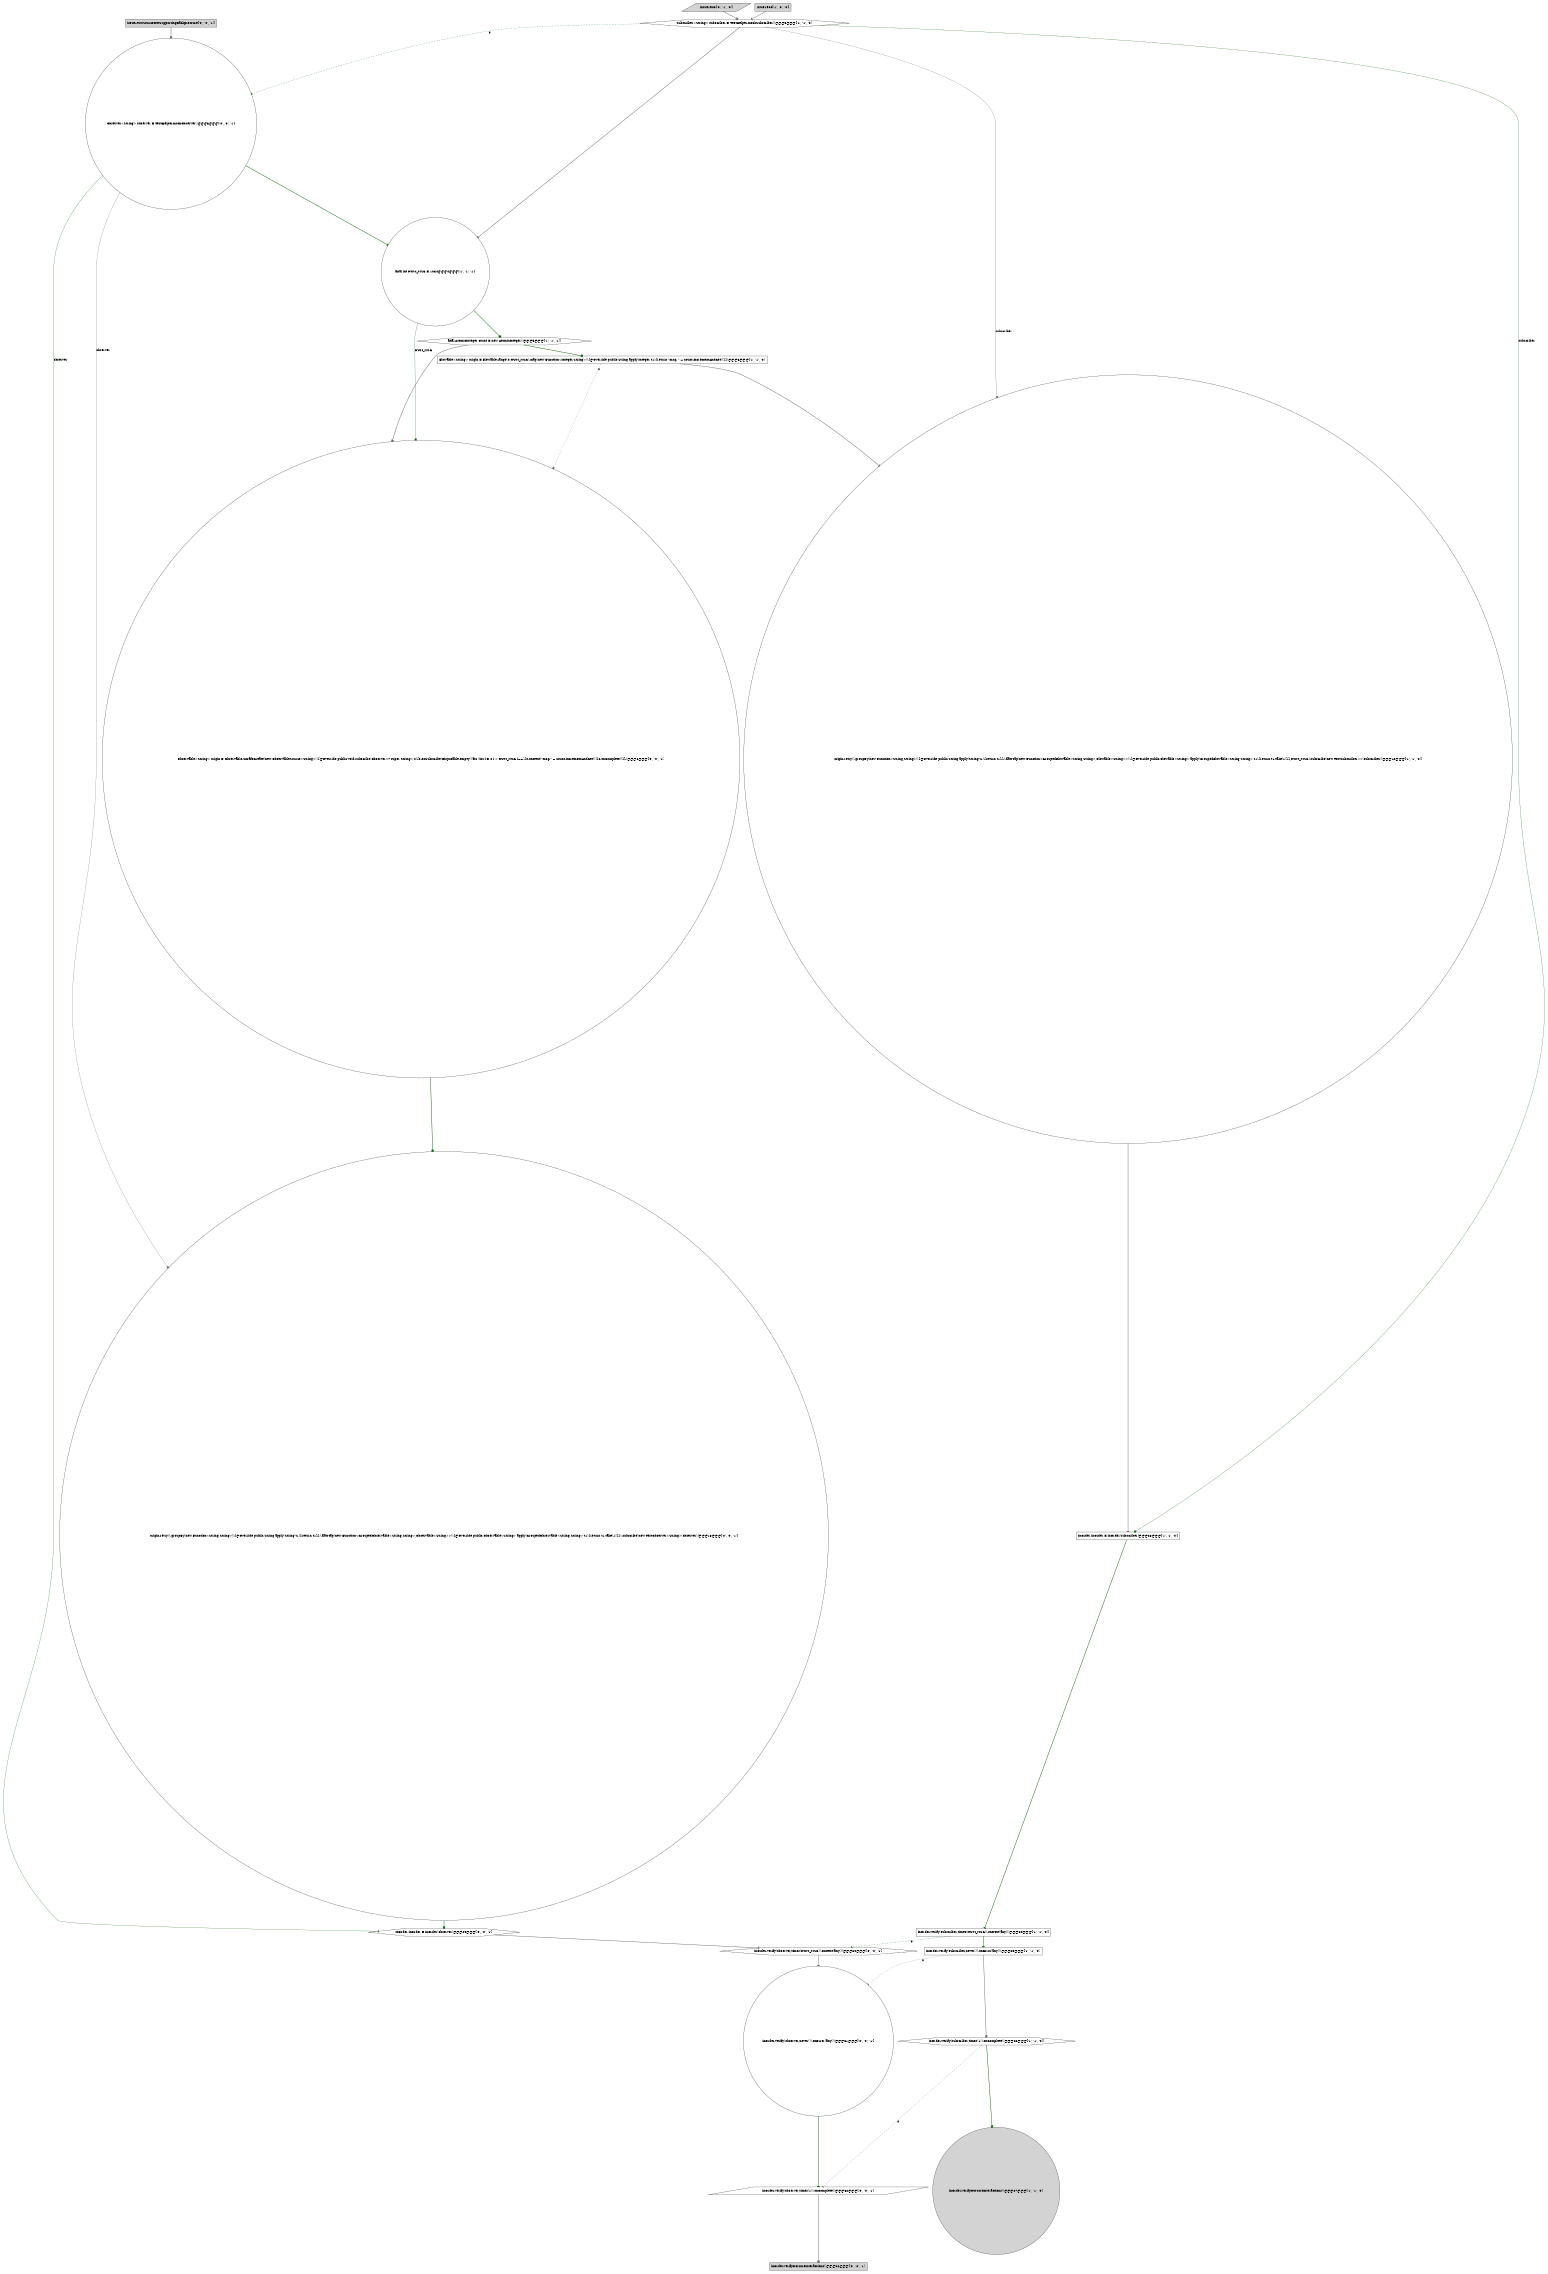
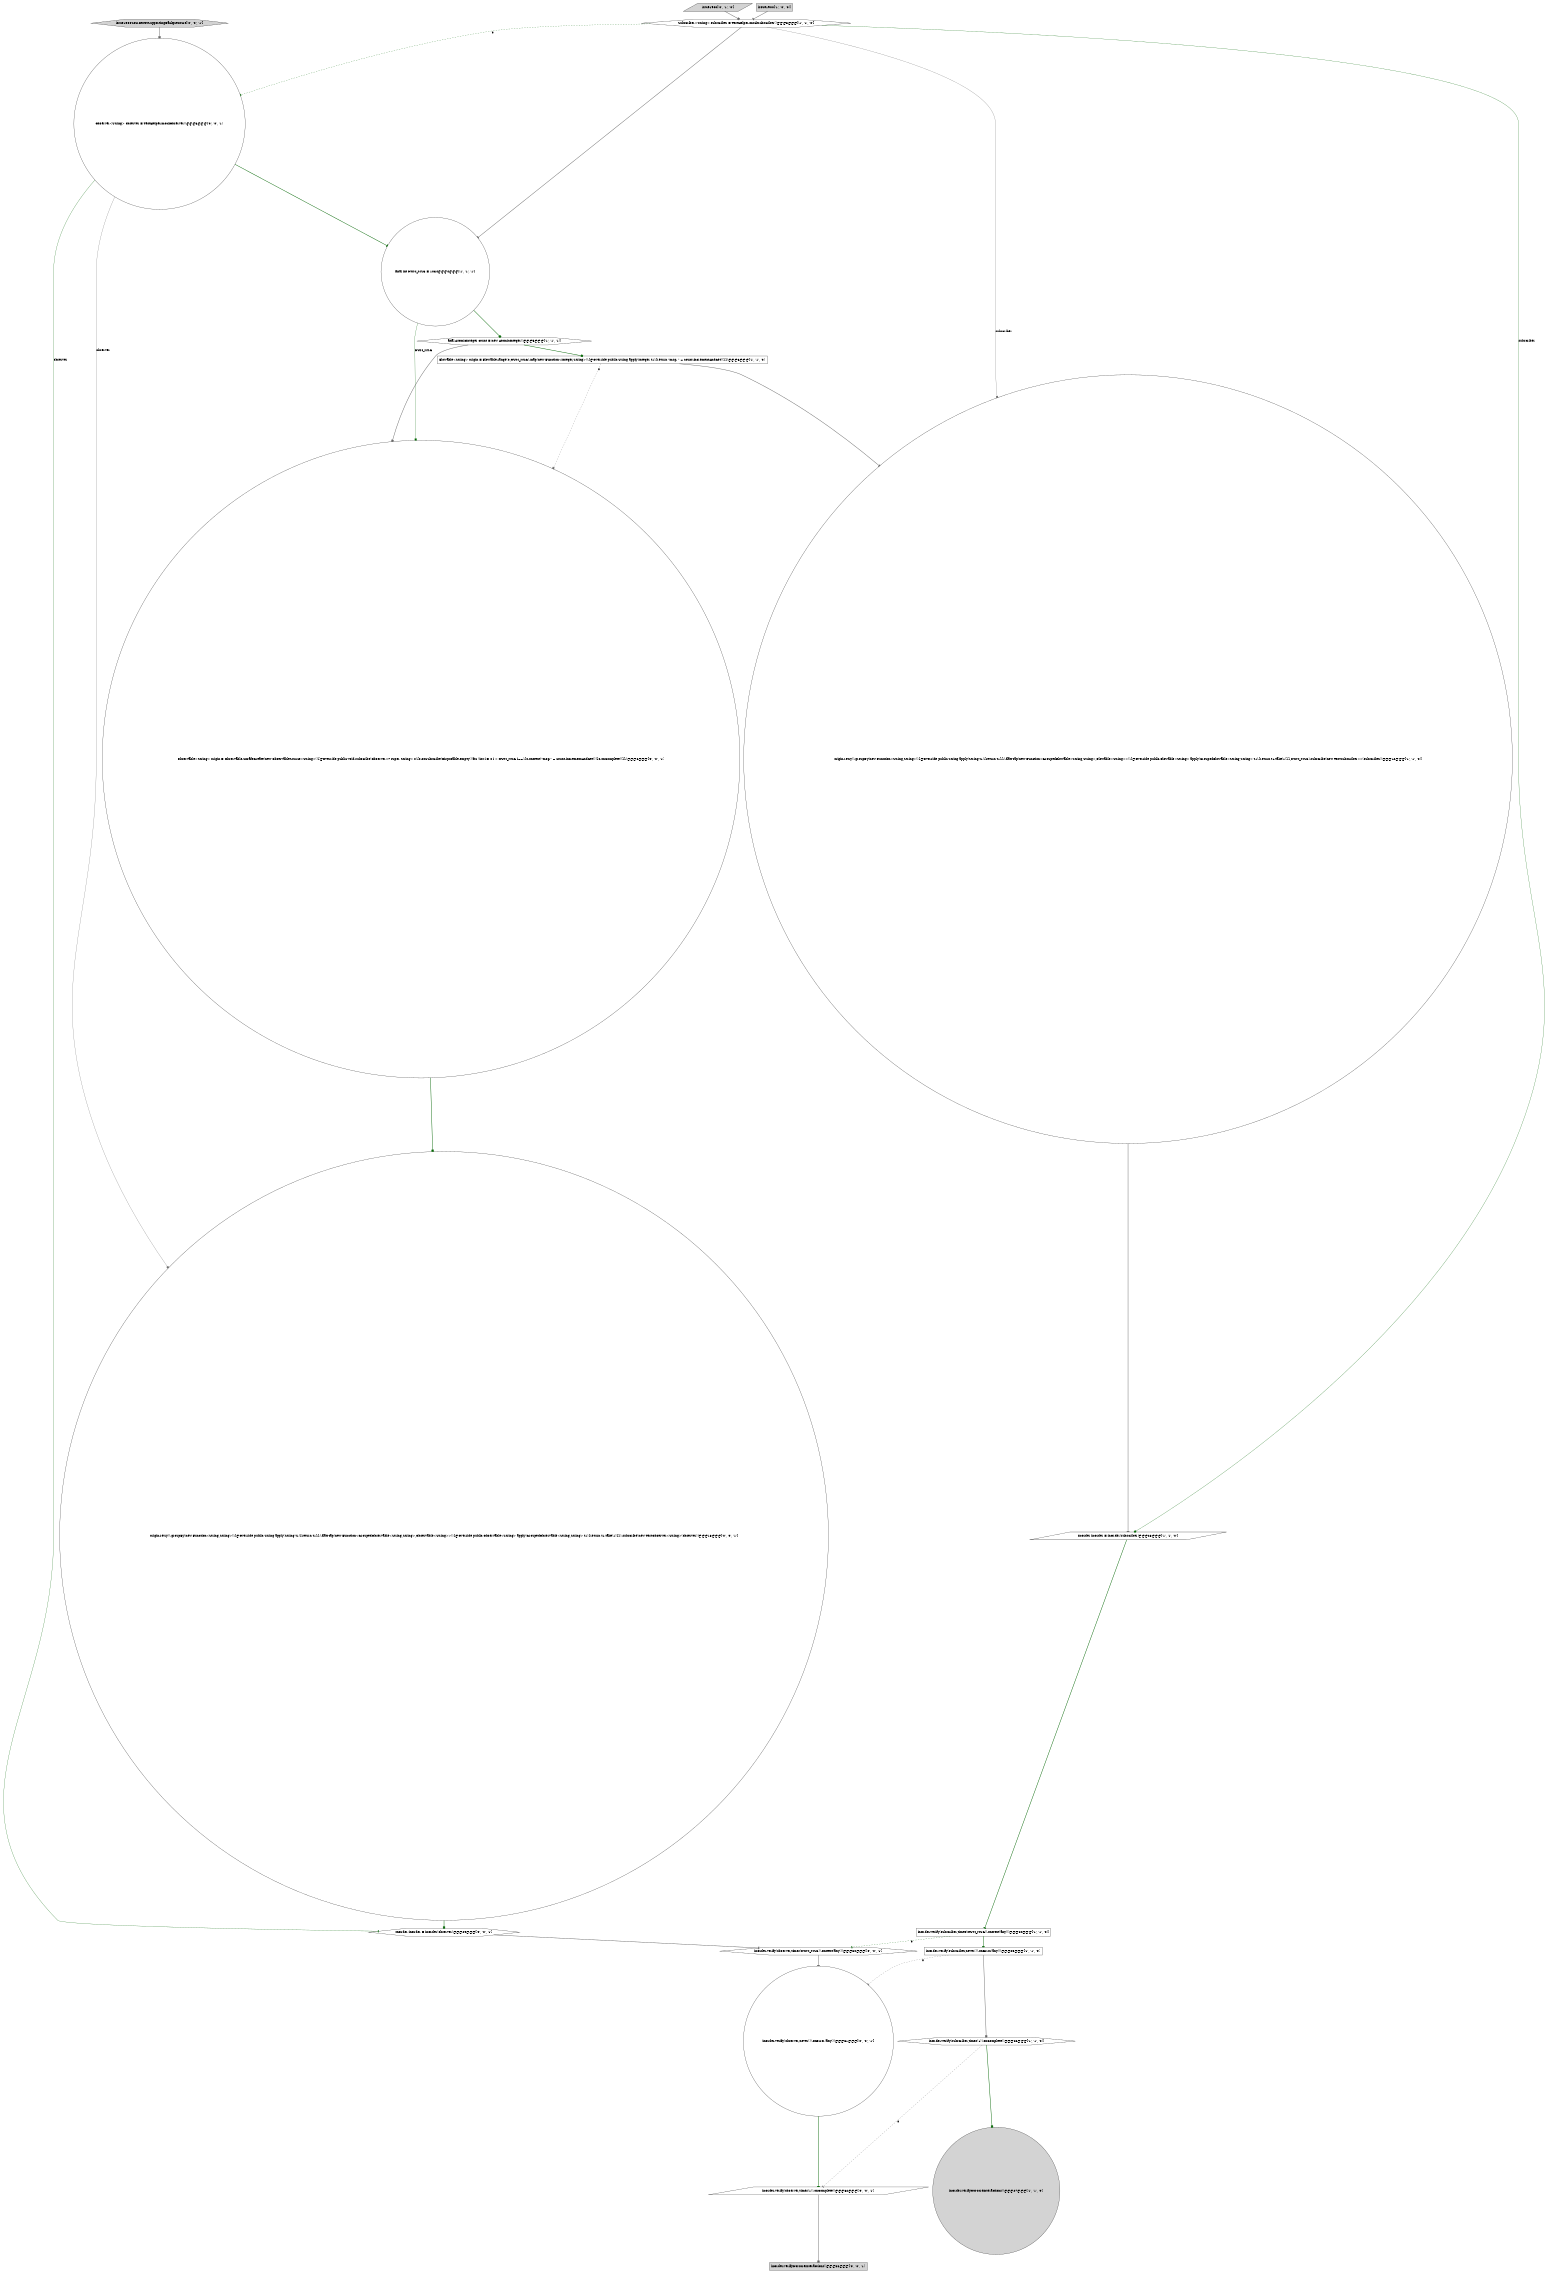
node "issue1900SourceNotSupportingBackpressure['0', '0', '1']": shape box -> hexagon
node "InOrder inOrder = inOrder(subscriber)@@@23@@@['1', '1', '0']": shape box -> parallelogram
